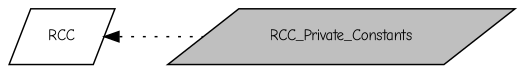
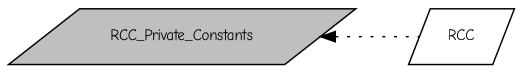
edge "RCC_Private_Constants" -> "RCC": reversed
